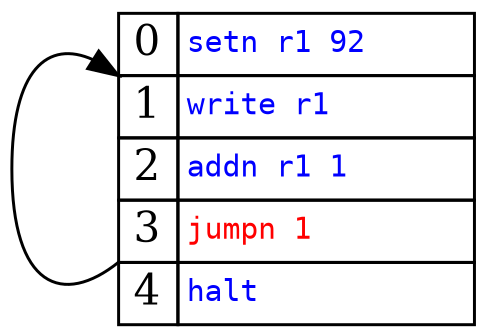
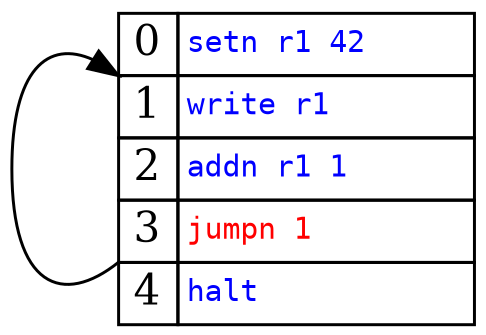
node "0": text "setn r1 92" -> "setn r1 42"
